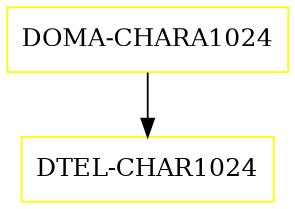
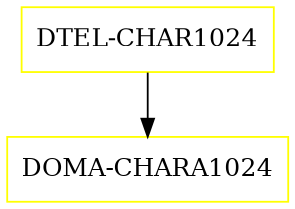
edge "DOMA-CHARA1024" -> "DTEL-CHAR1024": reversed
